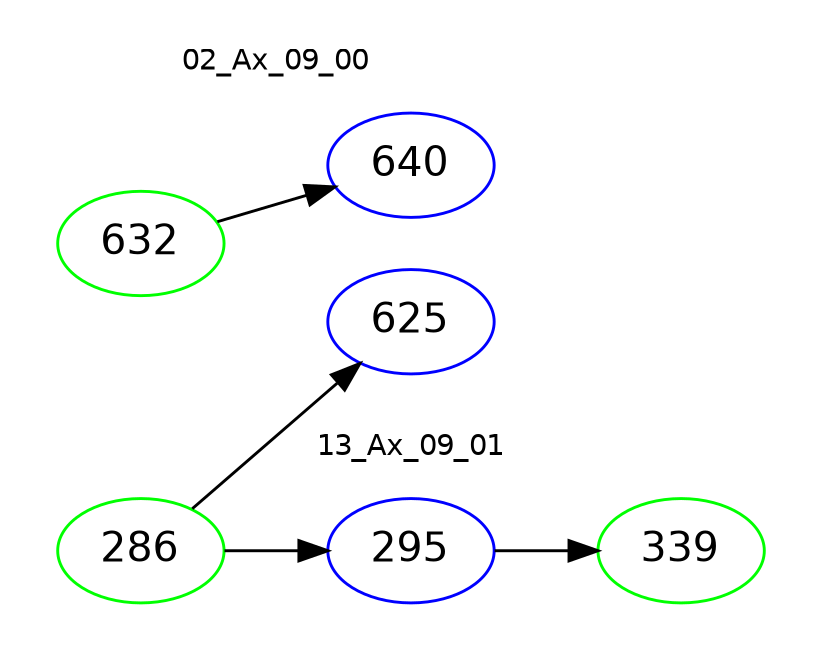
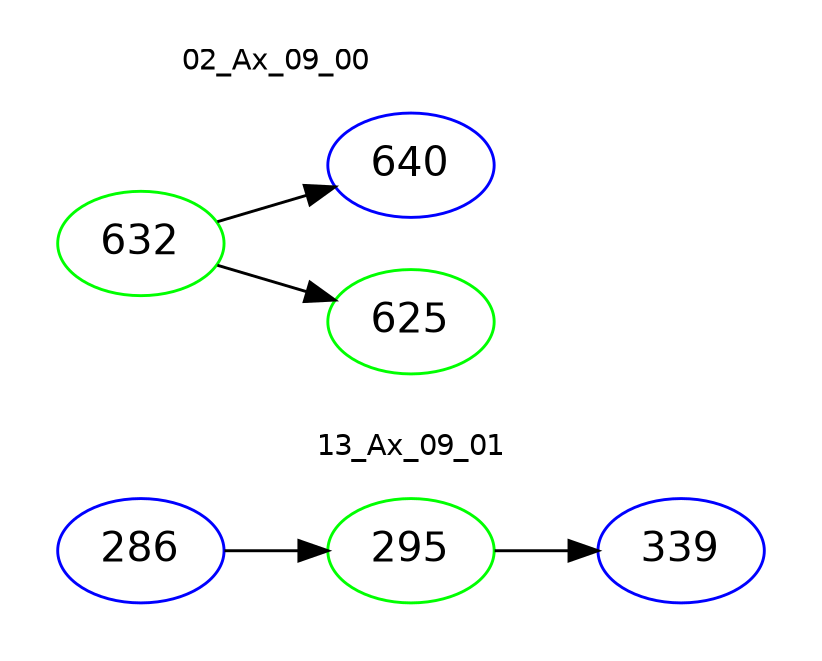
node "625": color blue -> green
edge "286" -> "625": now "632" -> "625"
node "286": color green -> blue
node "295": color blue -> green
node "339": color green -> blue
